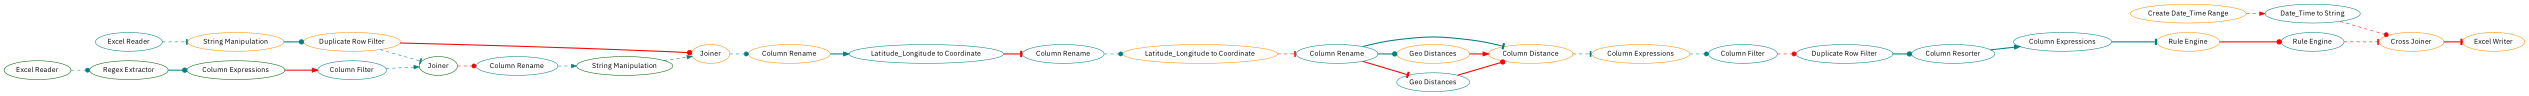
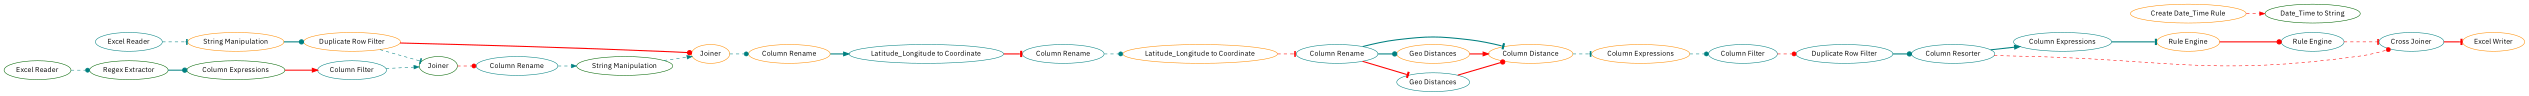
node "Create Date_Time Range": label "Create Date_Time Range" -> "Create Date_Time Rule"
node "Date_Time to String": color teal -> darkgreen
edge "Date_Time to String" -> "Cross Joiner": now "Column Resorter" -> "Cross Joiner"
node "Cross Joiner": color darkorange -> teal
